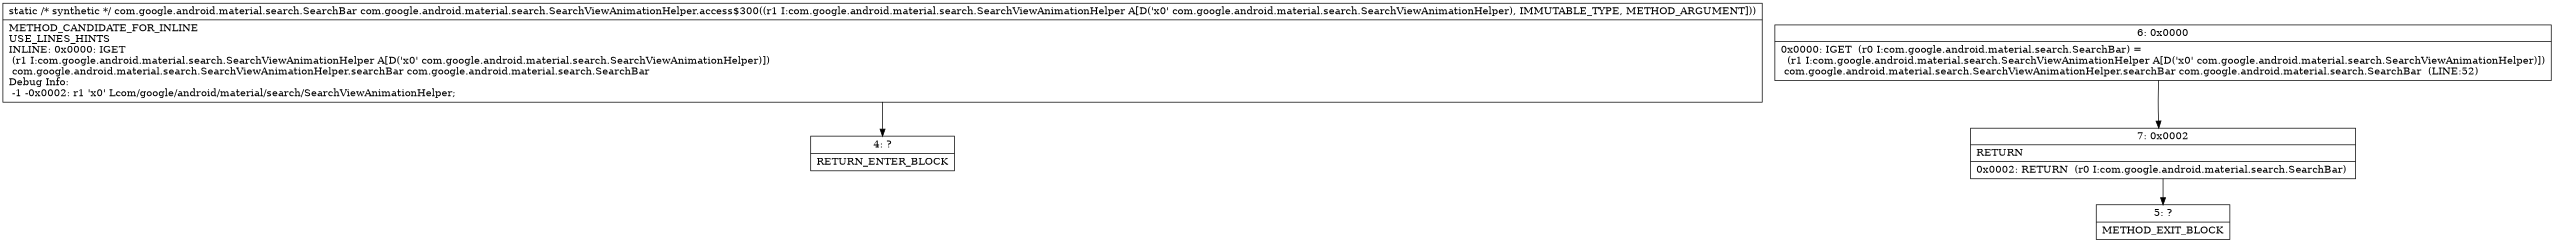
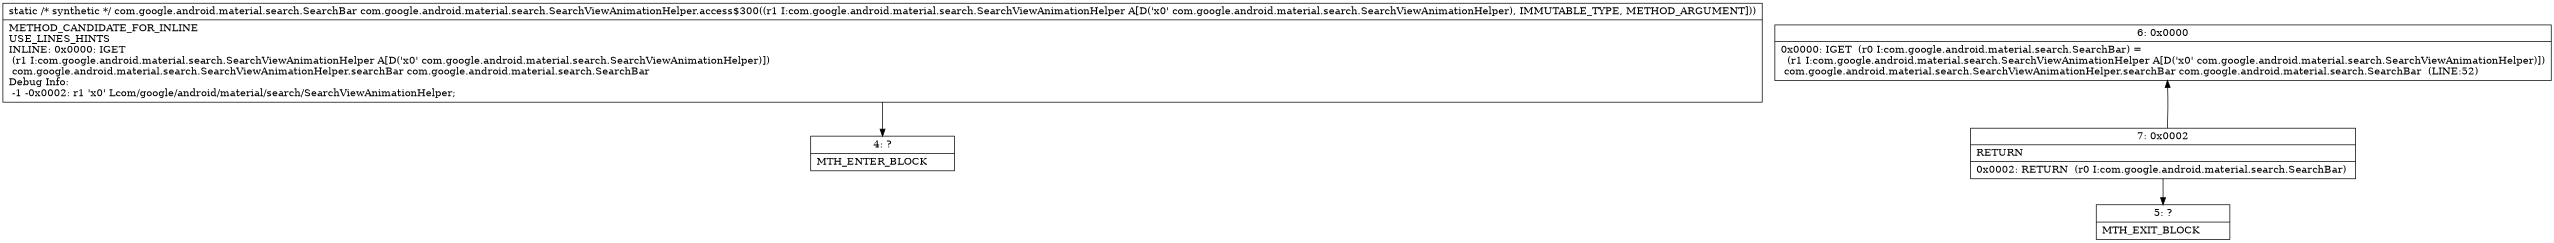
edge "6: 0x0000" -> "7: 0x0002": reversed
node "4: ?": text "RETURN_ENTER_BLOCK" -> "MTH_ENTER_BLOCK"
node "5: ?": text "METHOD_EXIT_BLOCK" -> "MTH_EXIT_BLOCK"
